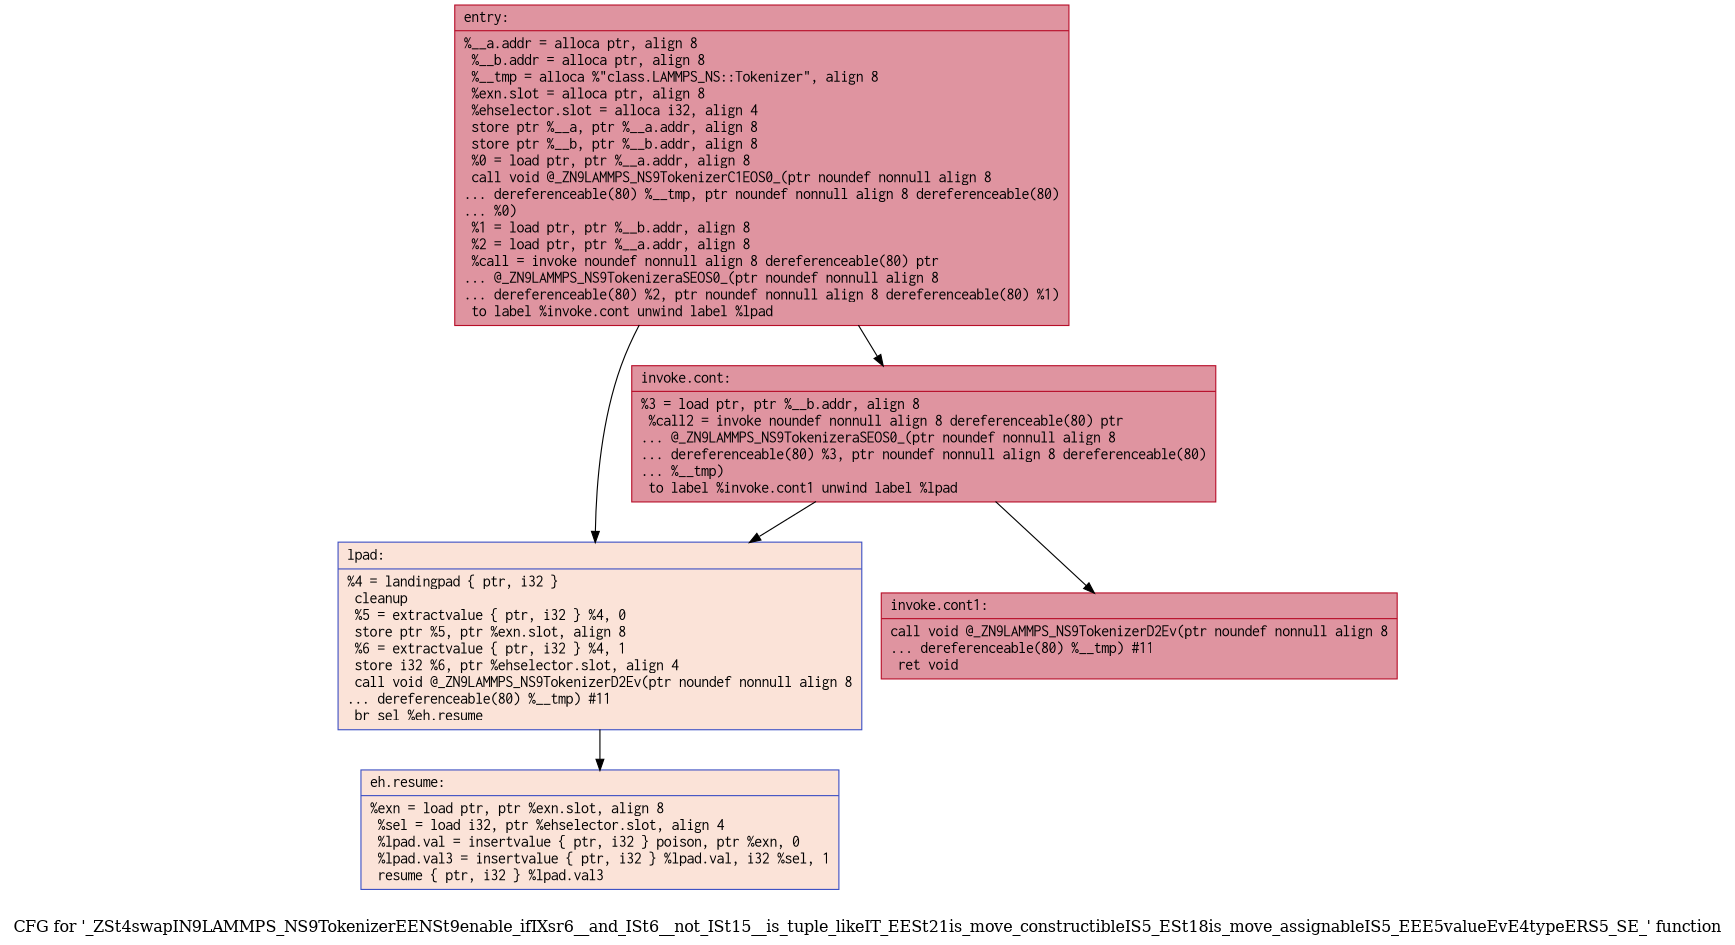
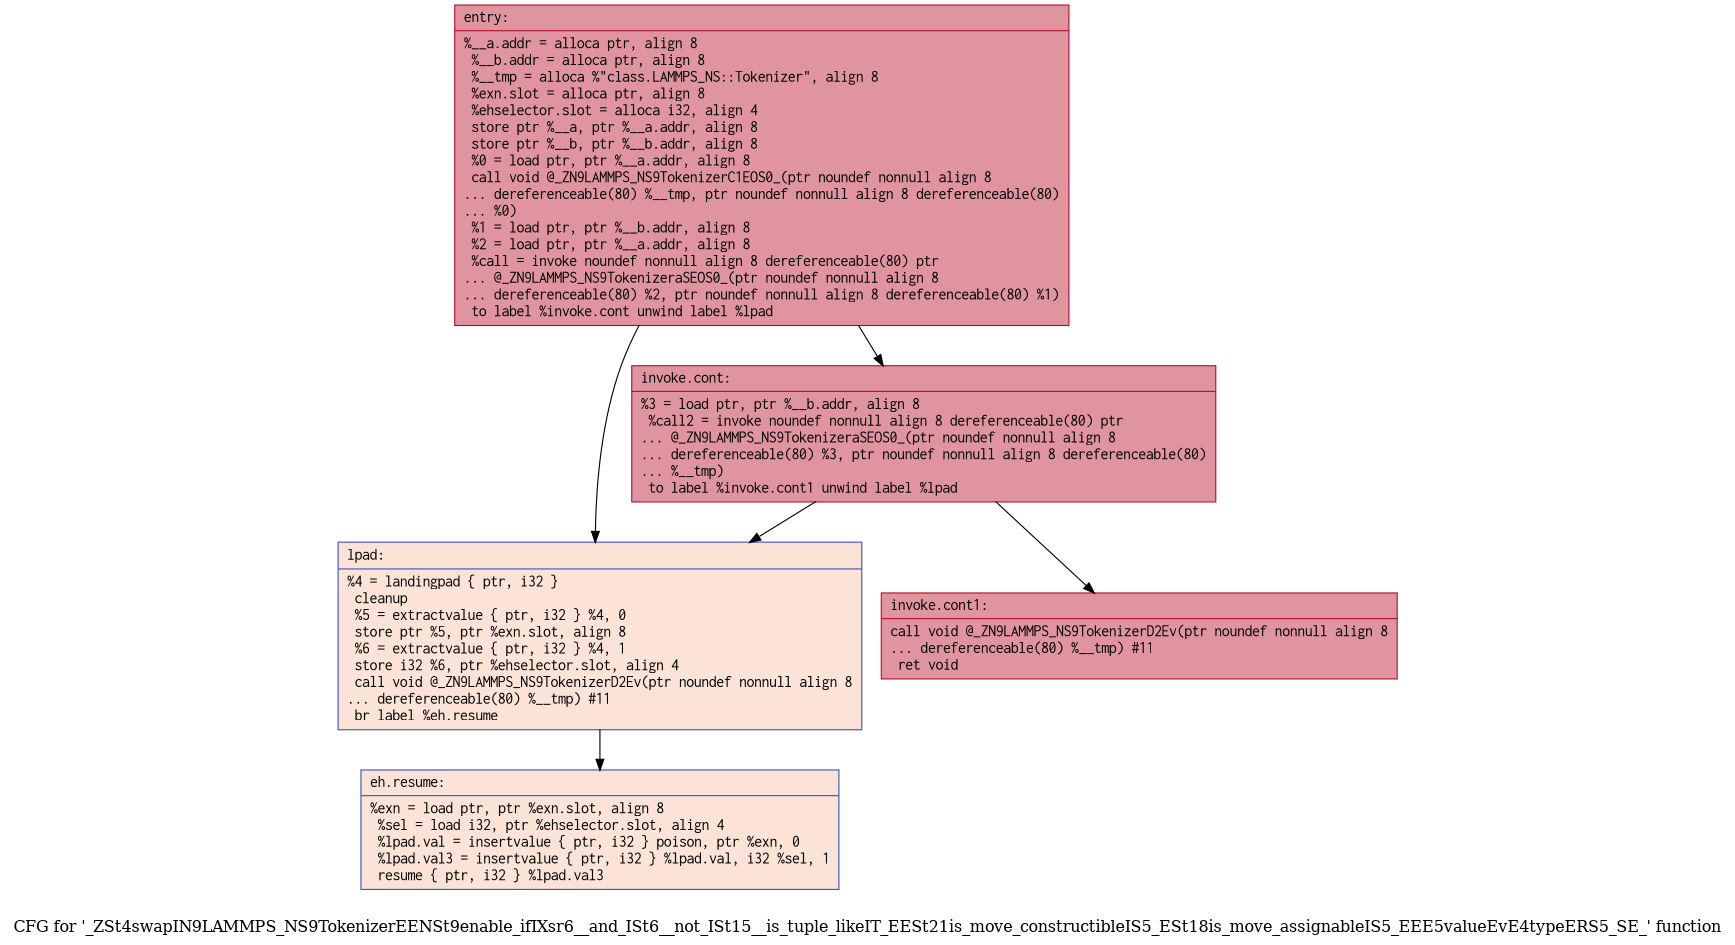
node "lpad:": text "br sel %eh.resume" -> "br label %eh.resume"
